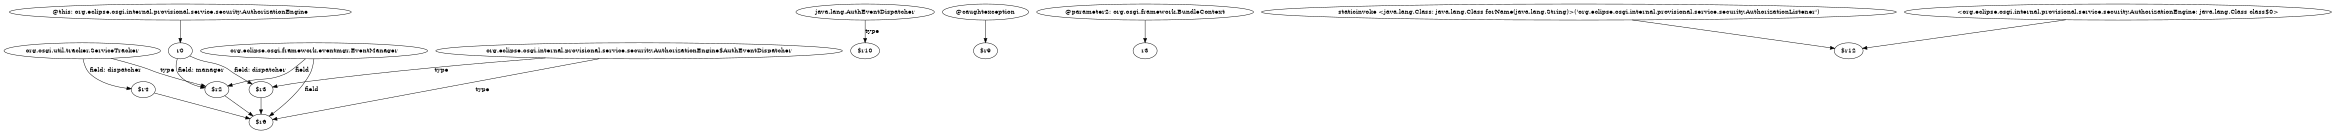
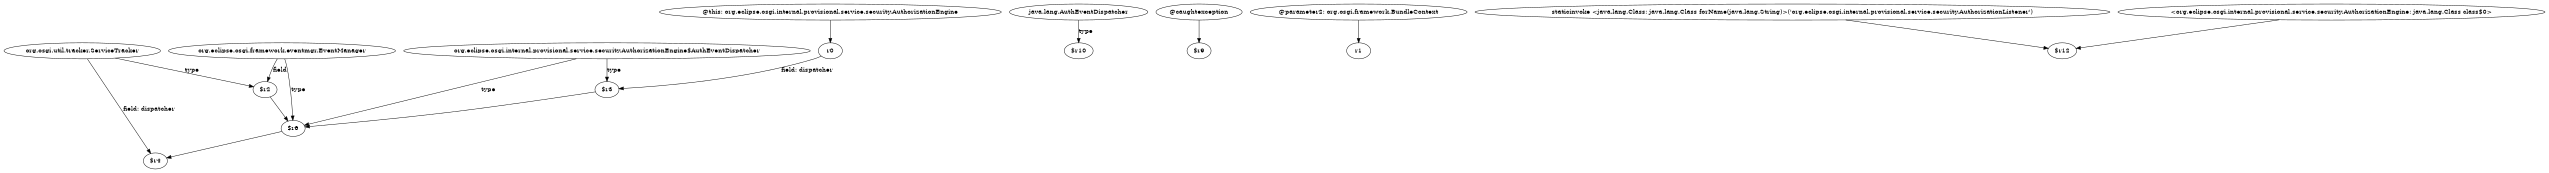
node "r3": label "r3" -> "r1"
edge "r0" -> "$r2": removed, label "field: manager"
edge "org.eclipse.osgi.framework.eventmgr.EventManager" -> "$r6": label "field" -> "type"
edge "$r4" -> "$r6": reversed
